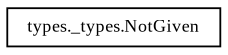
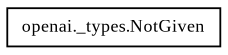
node "types._types.NotGiven": label "types._types.NotGiven" -> "openai._types.NotGiven"
